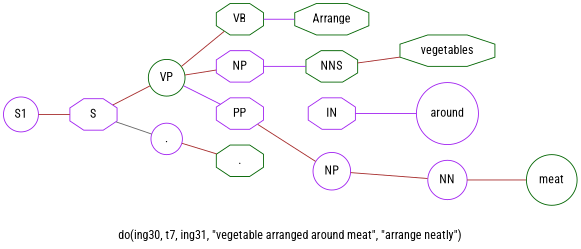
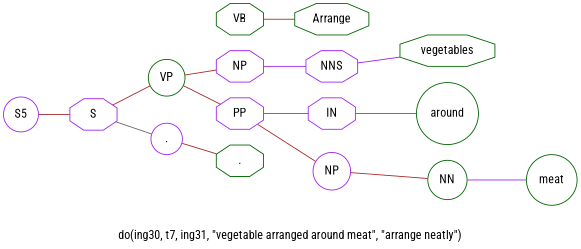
edge "VB" -- "Arrange": color purple -> brown
edge "VB" -- "VP": removed
edge "vegetables" -- "NNS": color brown -> purple
node "NNS": color darkgreen -> purple
edge "VP" -- "PP": color purple -> brown
node "S1": label "S1" -> "S5"
edge "PP" -- "IN": added
node "around": color purple -> darkgreen
node "NN": color purple -> darkgreen
edge "NN" -- "meat": color brown -> purple
